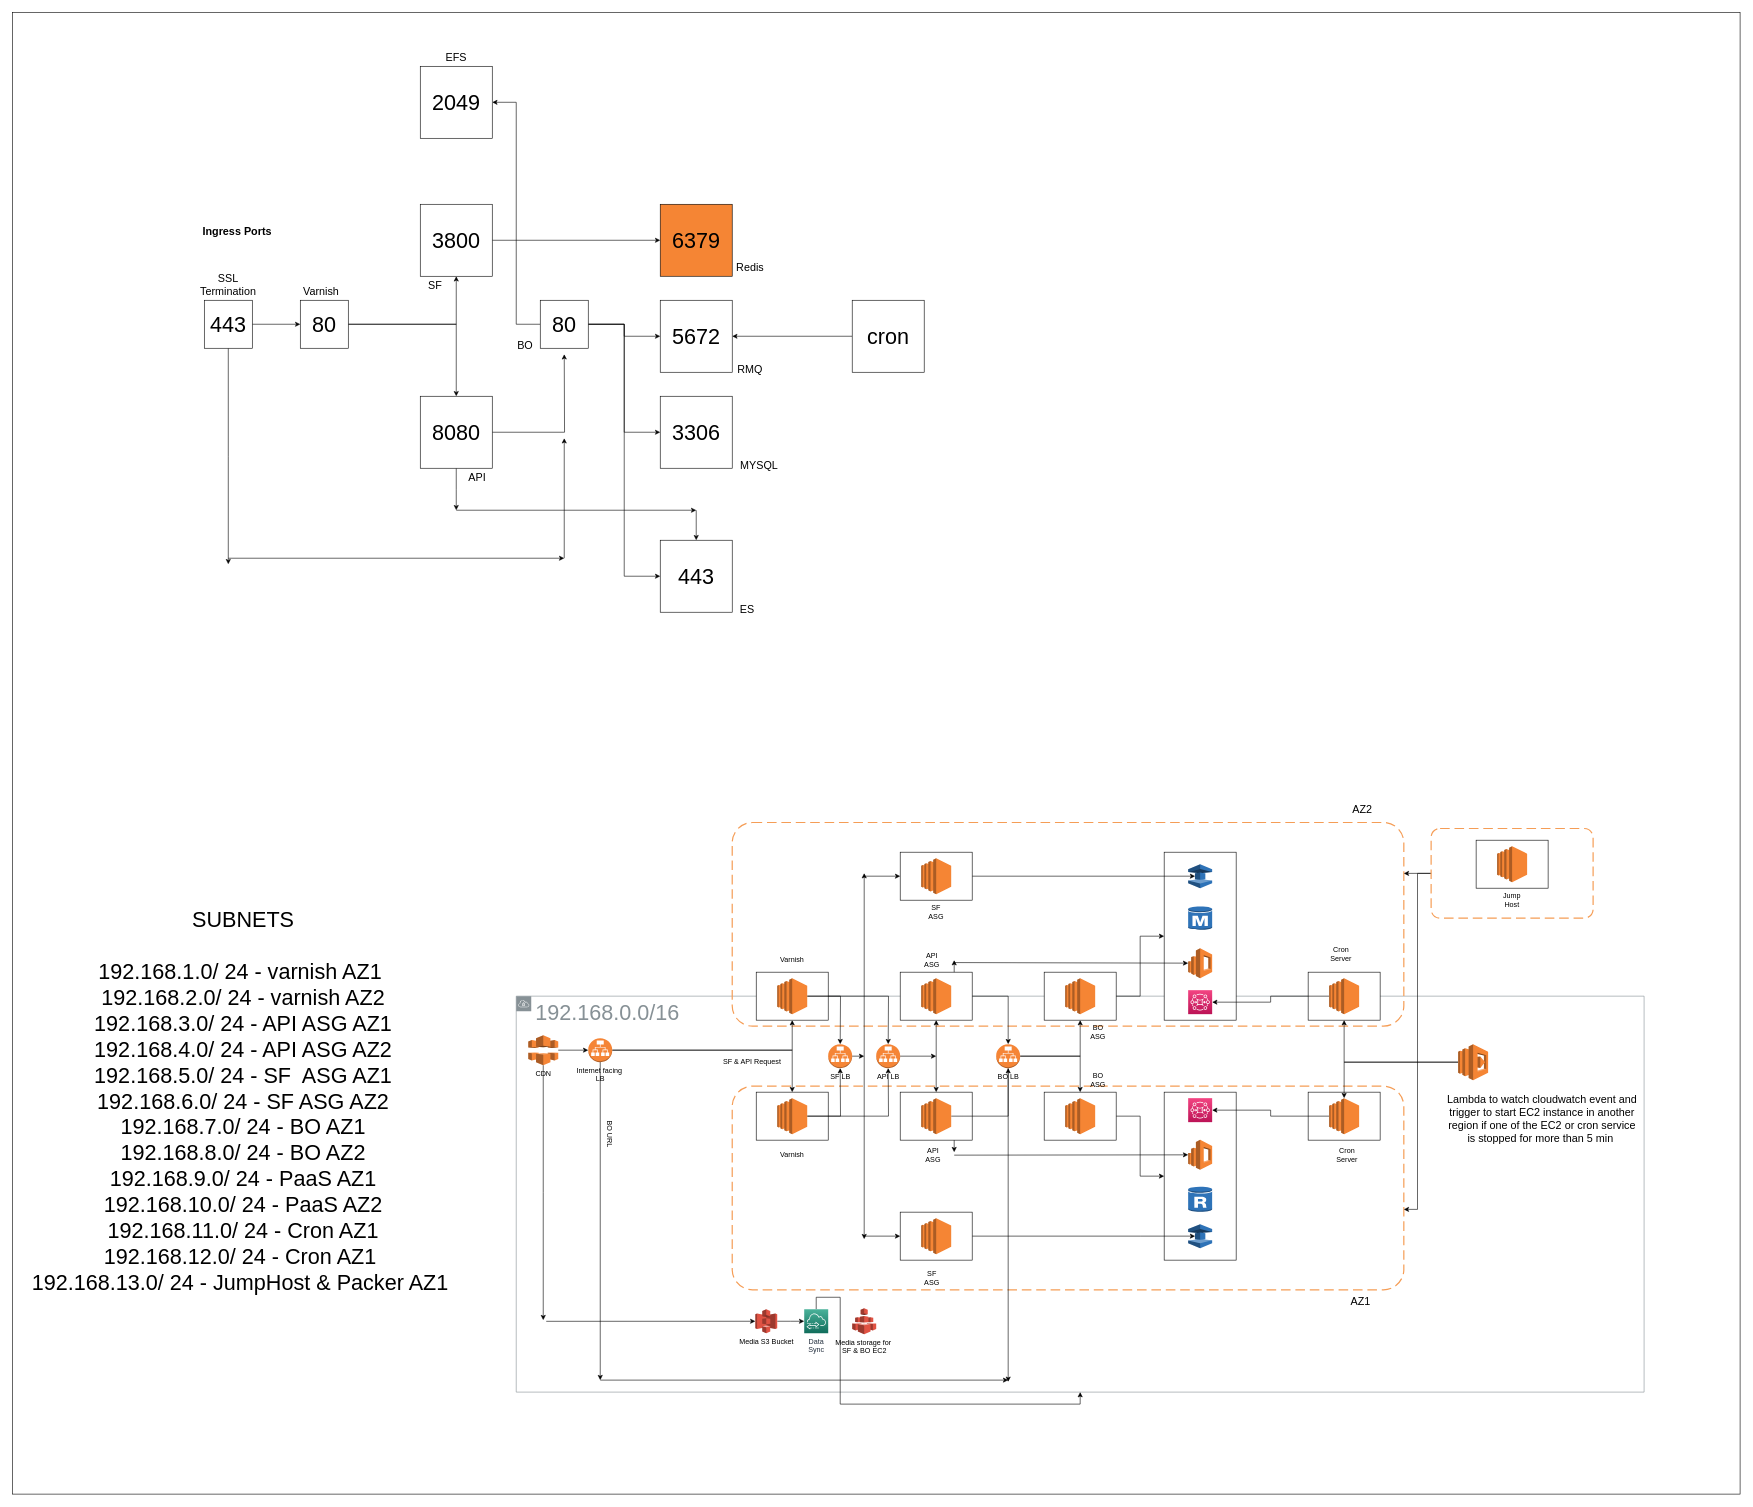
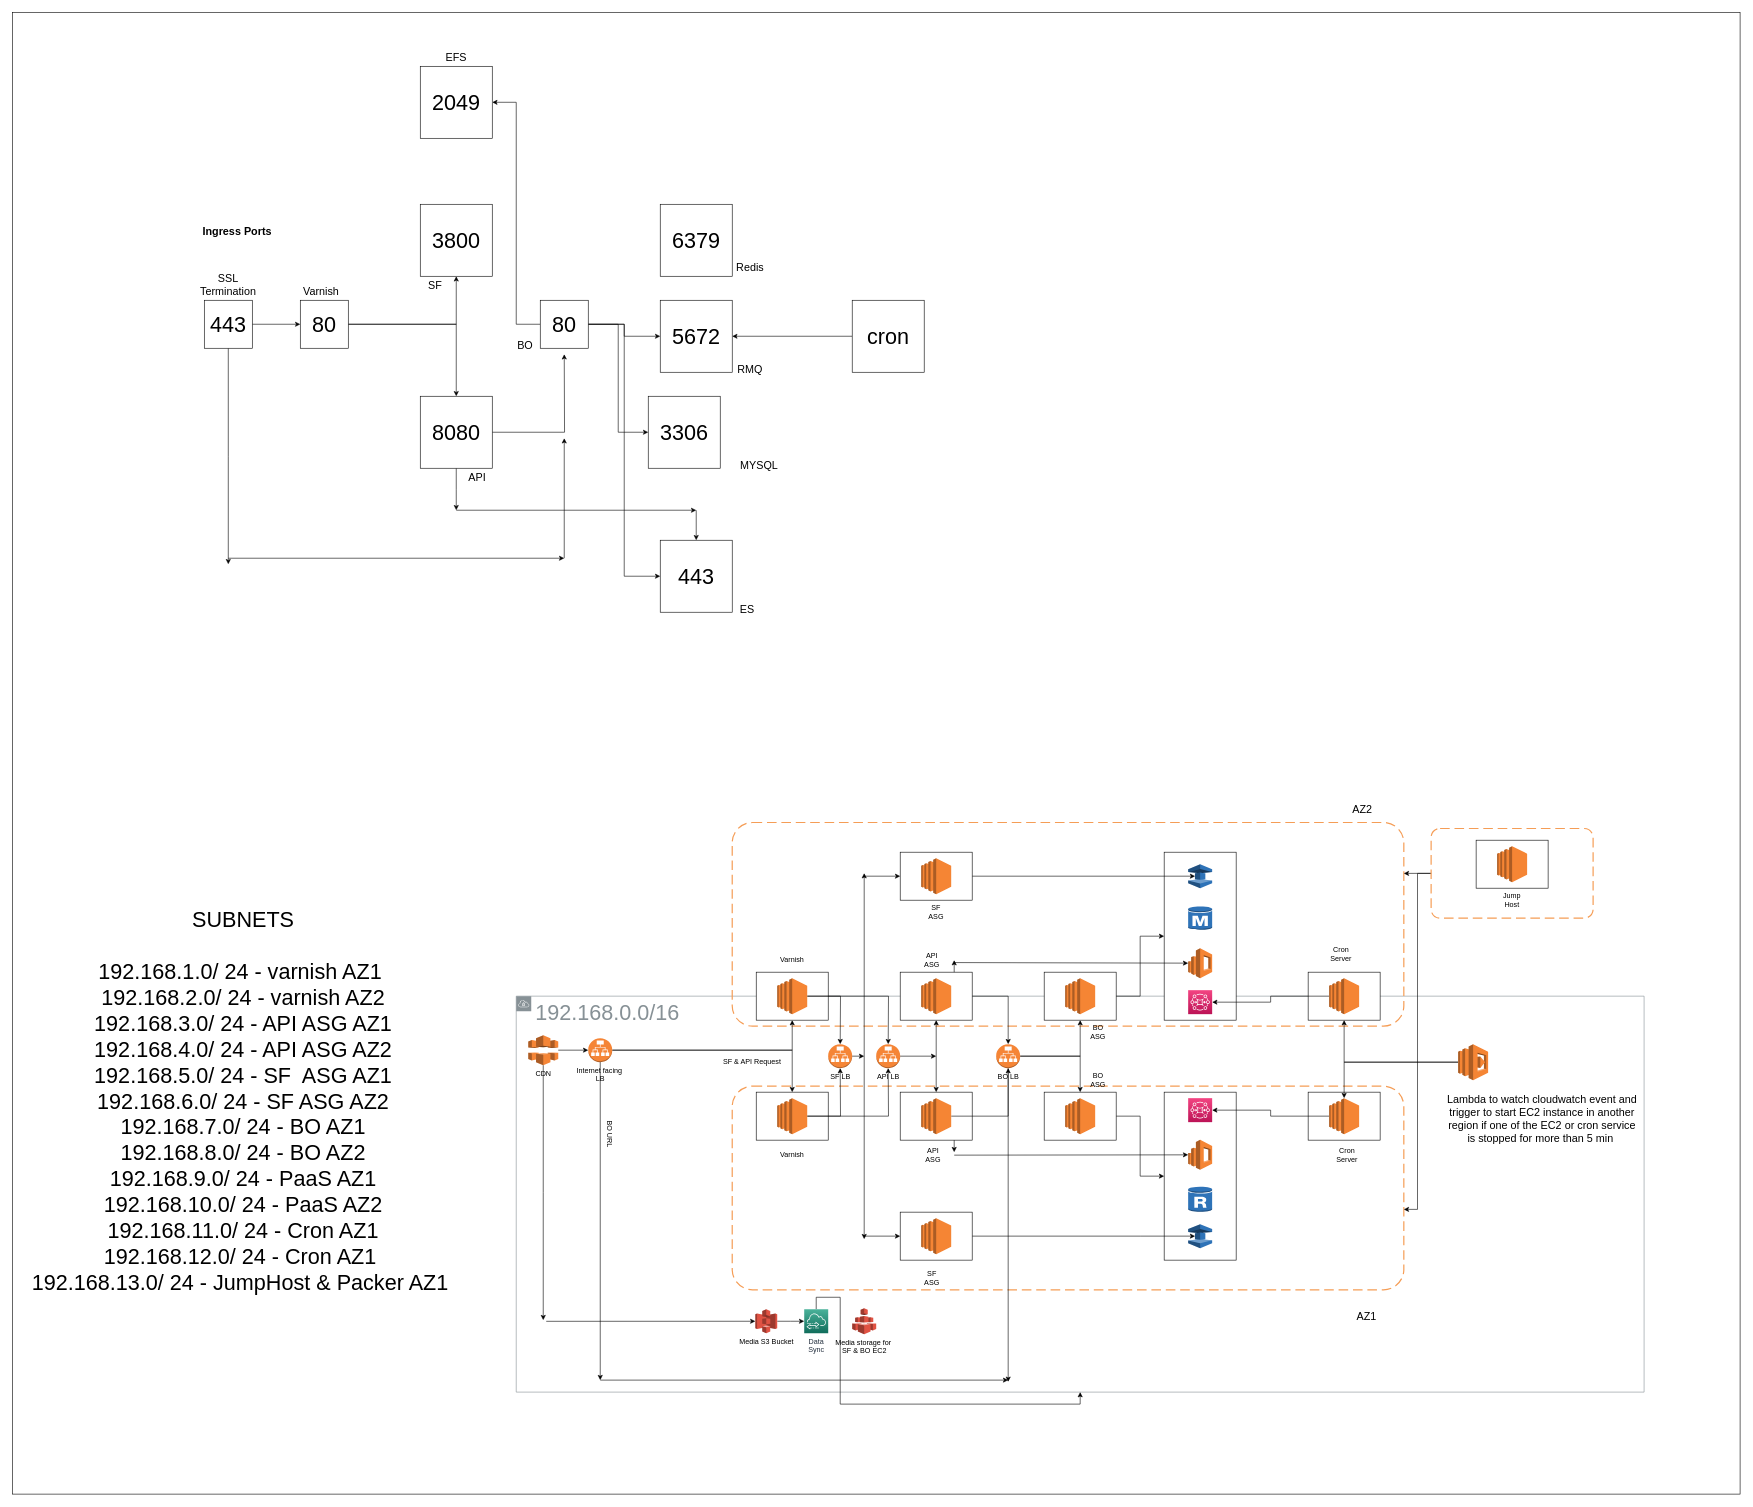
edge "3800" -> "6379": removed
node "6379": fillcolor #f58534 -> #ffffff
node "3306": moved (696, 432) -> (684, 432)
node "AZ1": moved (1362, 1302) -> (1368, 1317)
